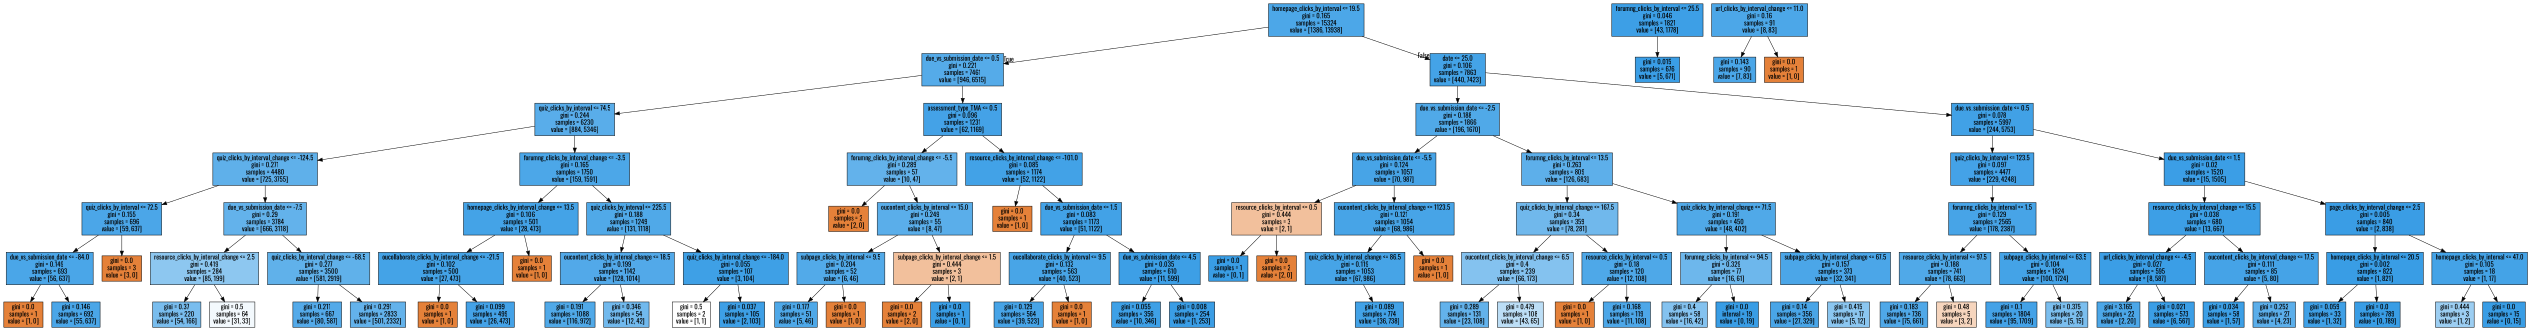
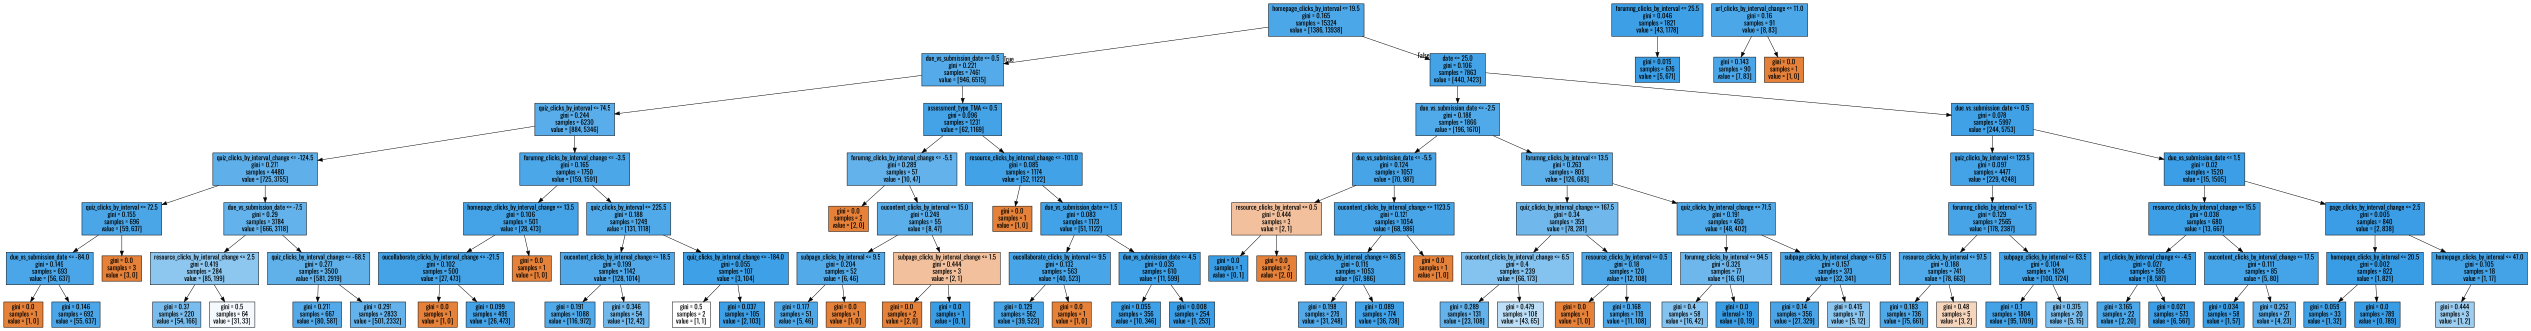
node "gini = 0.129 samples = 564 value = [39, 523]": label "gini = 0.129 samples = 564 value = [39, 523]" -> "gini = 0.129 samples = 562 value = [39, 523]"
node "gini = 0.198 samples = 279 value = [31, 248]": added
node "gini = 0.0 samples = 15 value = [0, 15]": removed
